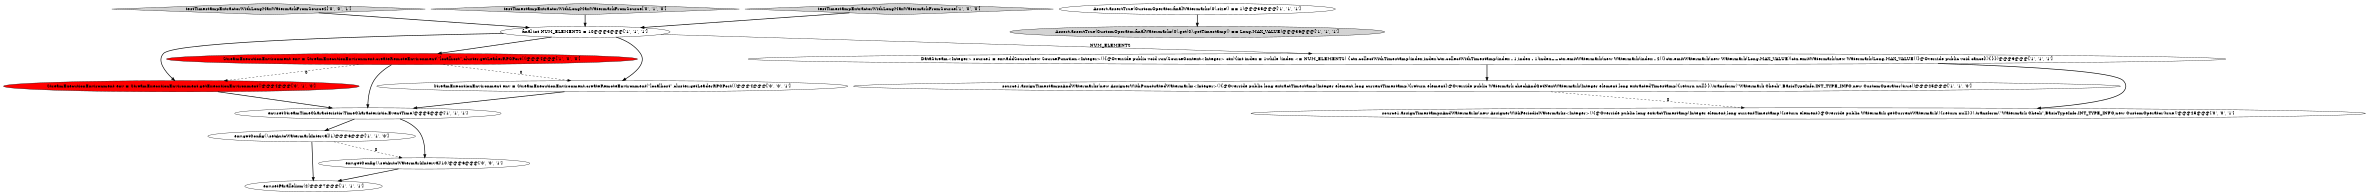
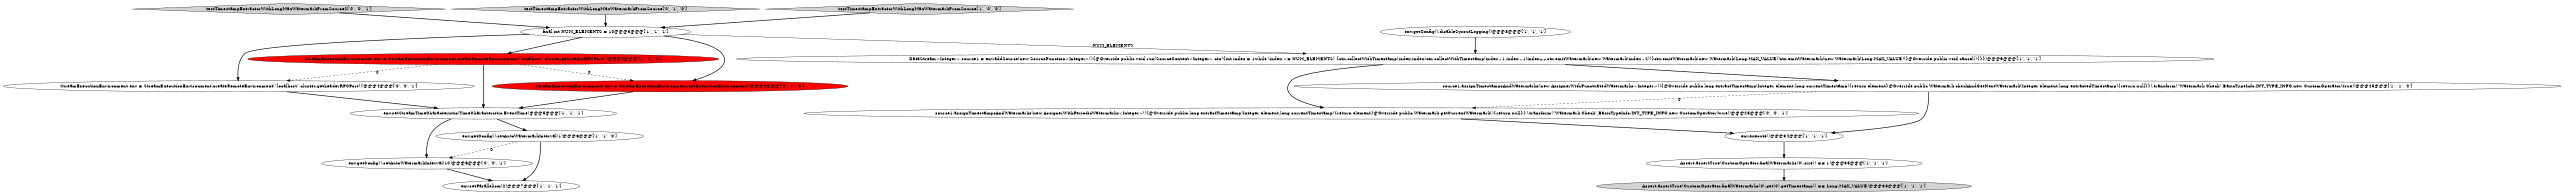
node "env.getConfig().disableSysoutLogging()@@@8@@@['1', '1', '1']": added
node "env.execute()@@@34@@@['1', '1', '1']": added
